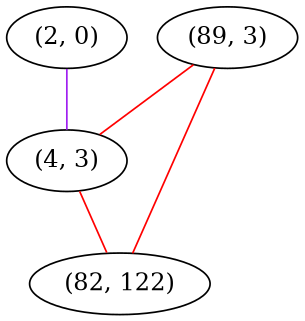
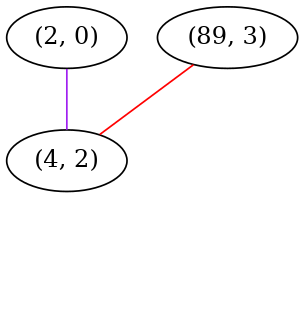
node "(4, 3)": label "(4, 3)" -> "(4, 2)"
node "(82, 122)": removed
